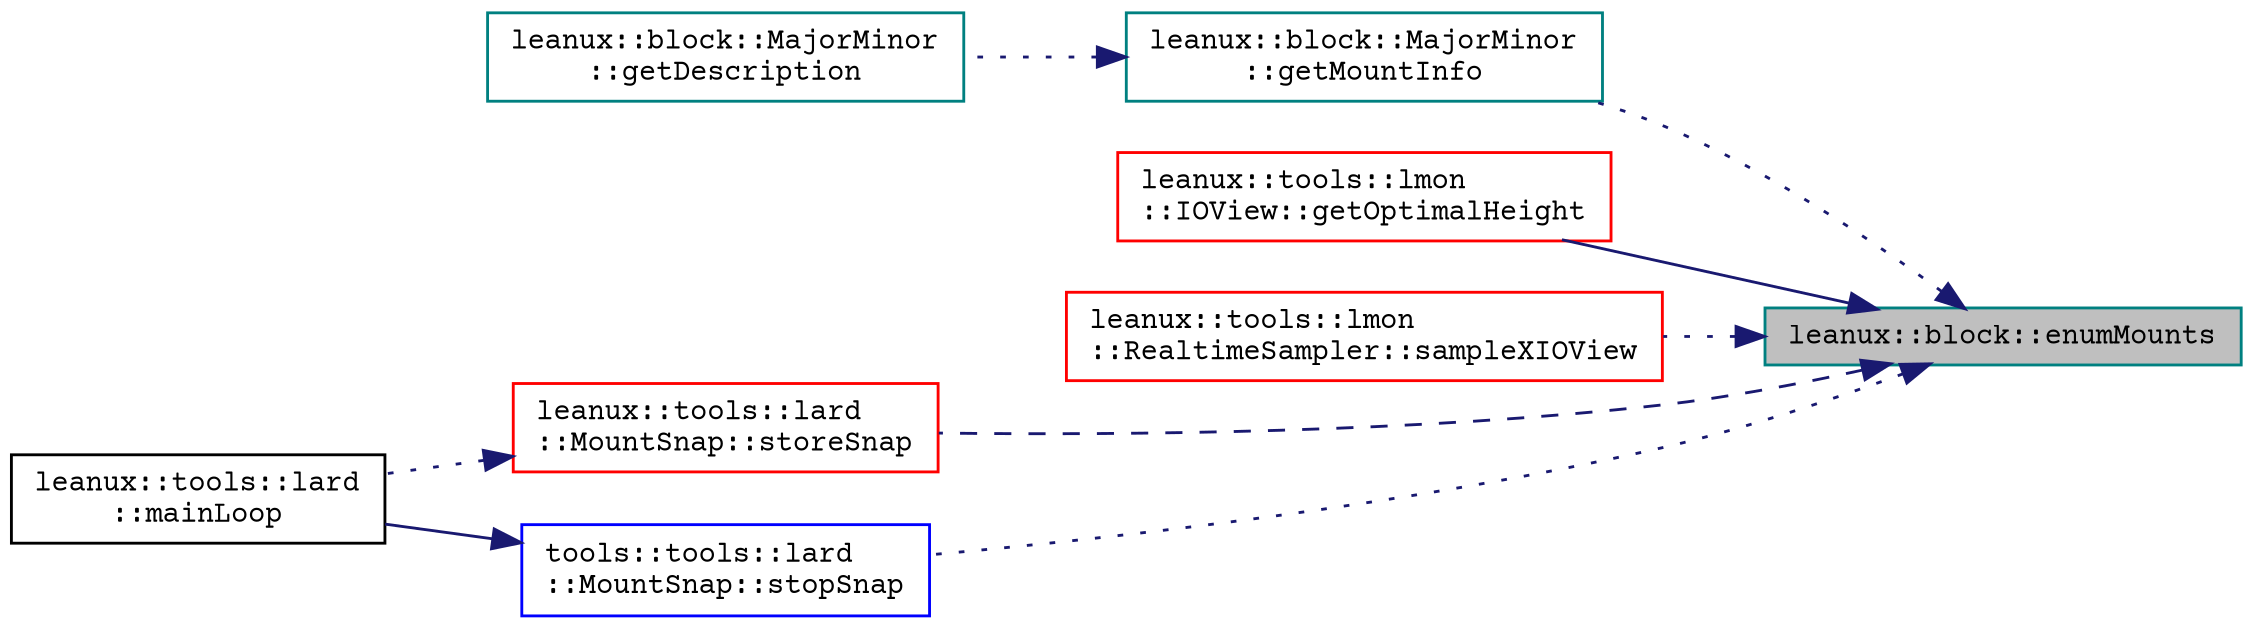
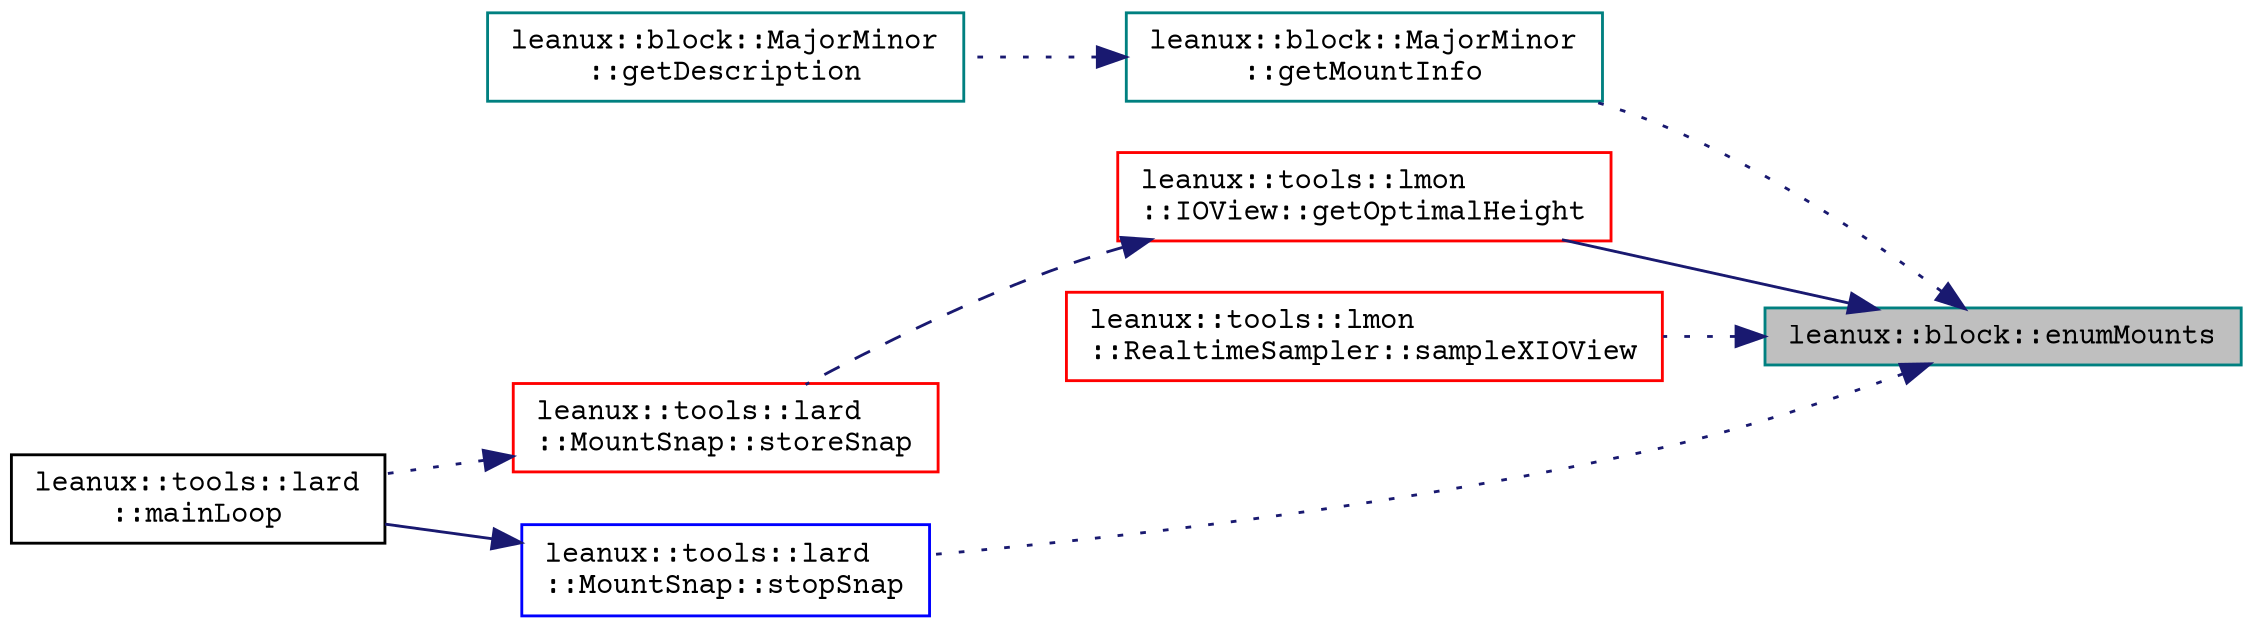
edge "leanux::tools::lard ::MountSnap::storeSnap" -> "leanux::block::enumMounts": now "leanux::tools::lard ::MountSnap::storeSnap" -> "leanux::tools::lmon ::IOView::getOptimalHeight"
node "tools::tools::lard ::MountSnap::stopSnap": label "tools::tools::lard ::MountSnap::stopSnap" -> "leanux::tools::lard ::MountSnap::stopSnap"
